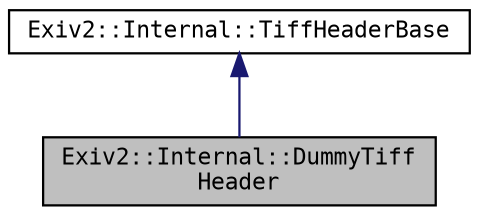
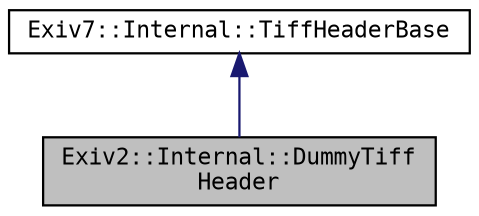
node "Exiv2::Internal::TiffHeaderBase": label "Exiv2::Internal::TiffHeaderBase" -> "Exiv7::Internal::TiffHeaderBase"
